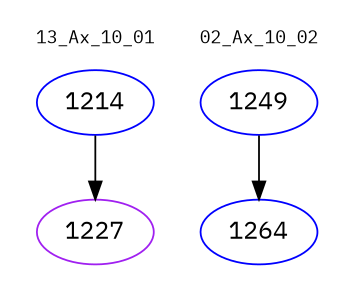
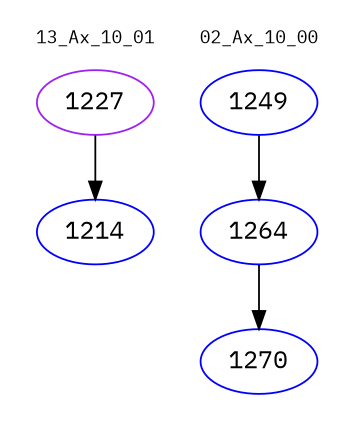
cluster "02_Ax_10_02": label "02_Ax_10_02" -> "02_Ax_10_00"
edge "1214" -> "1227": reversed
node "1270": added
